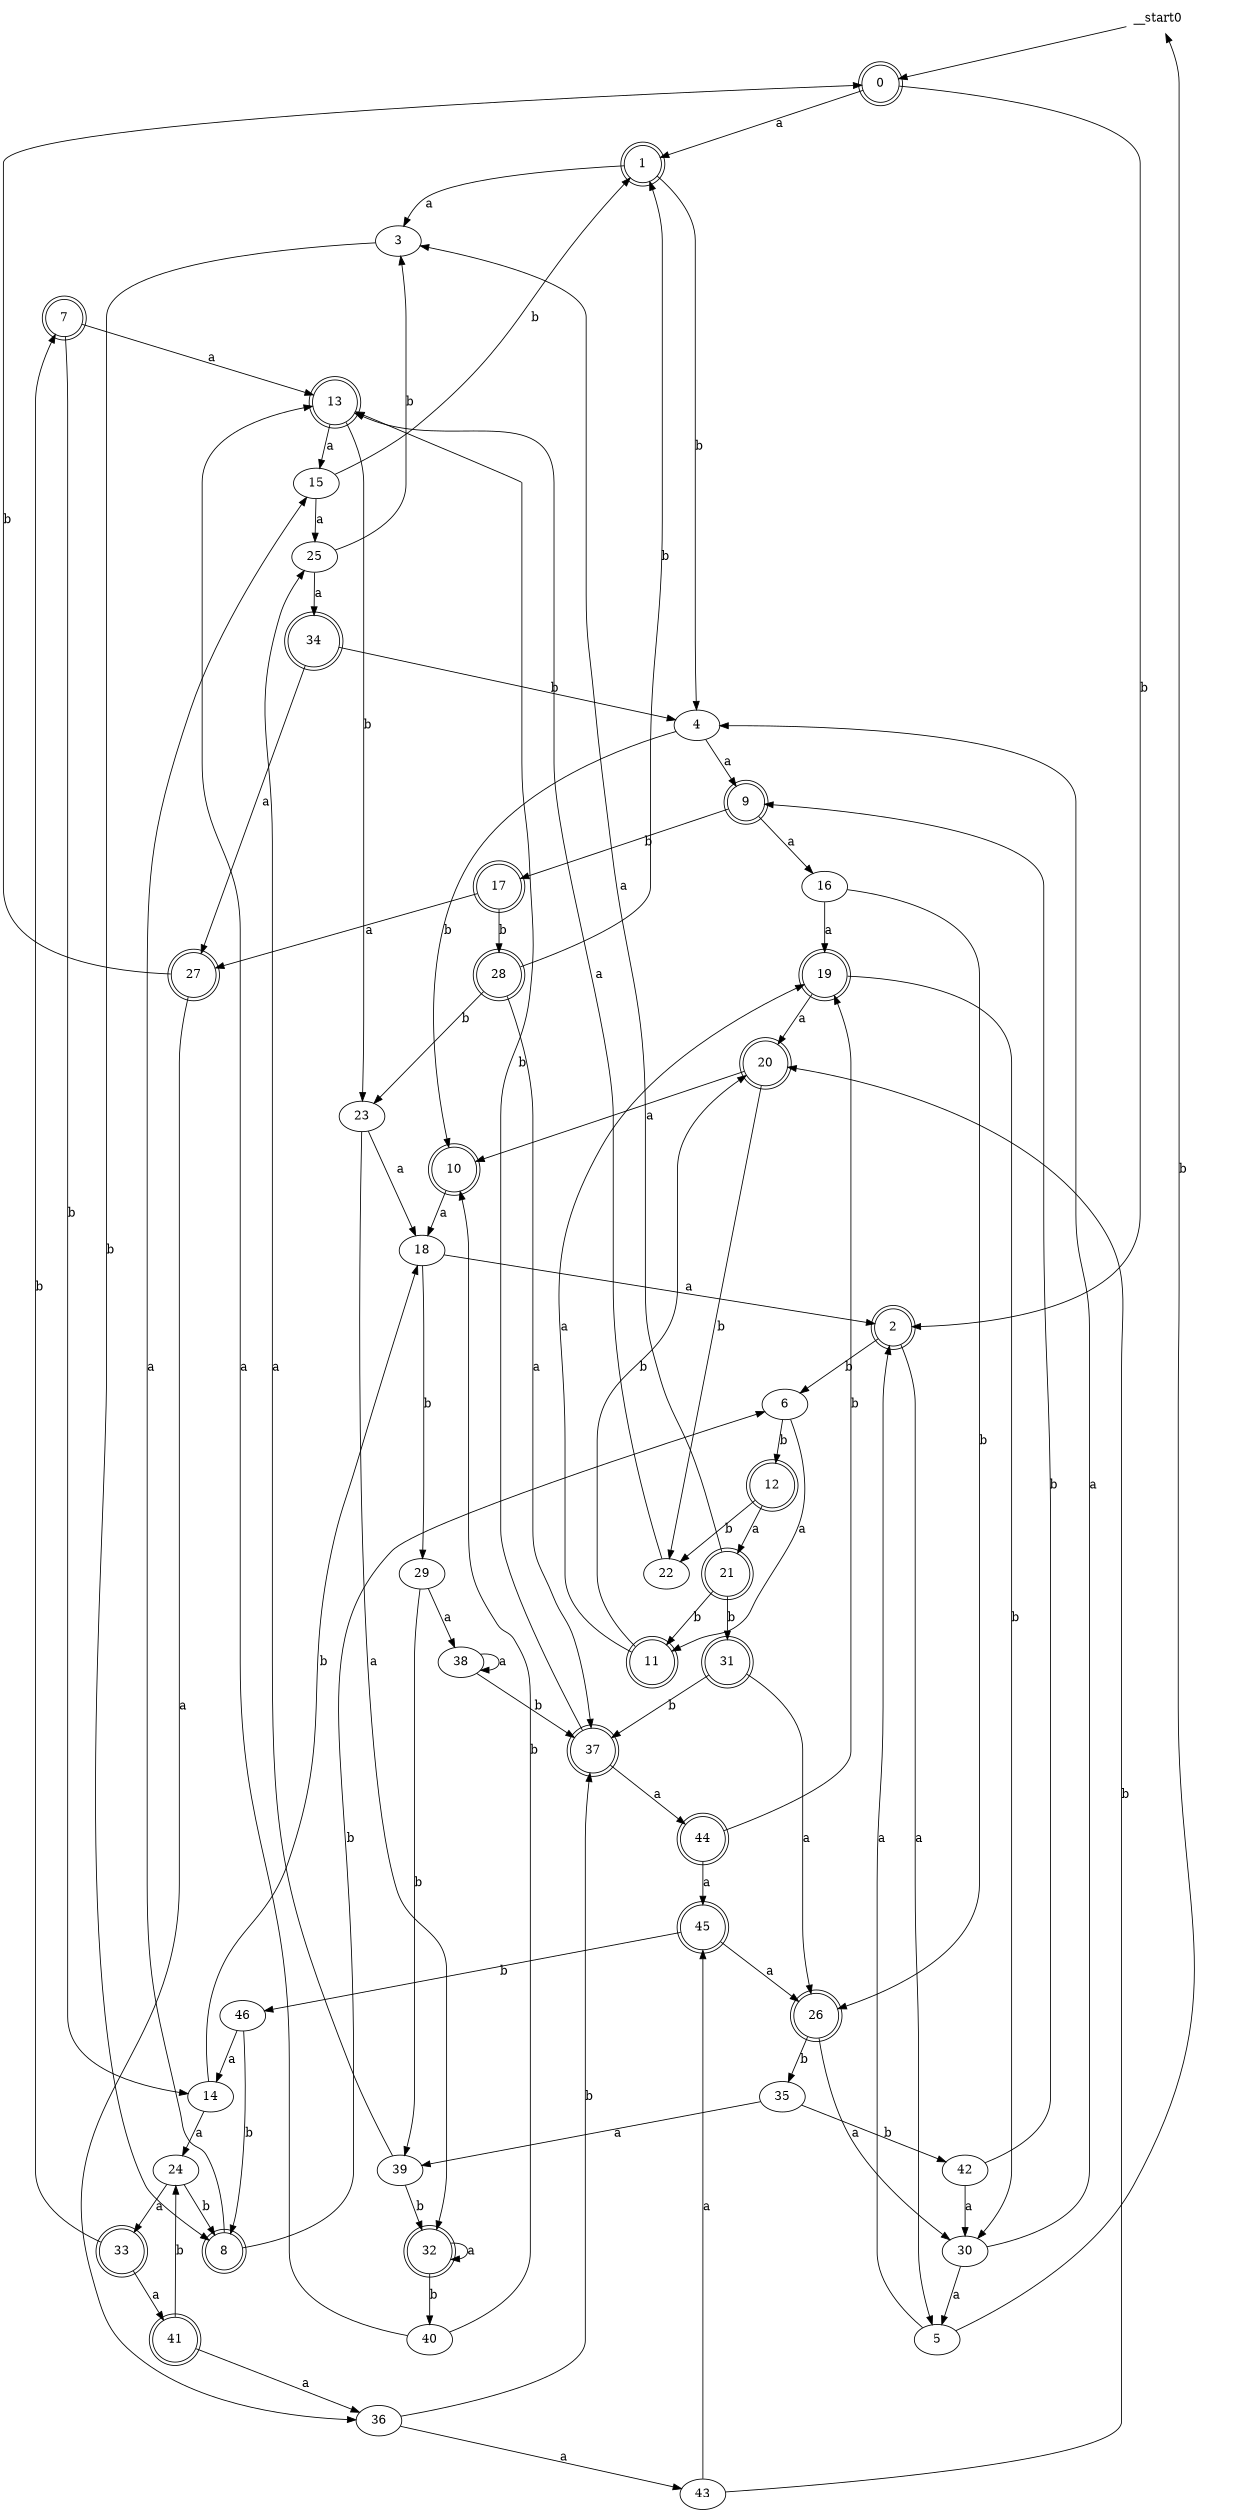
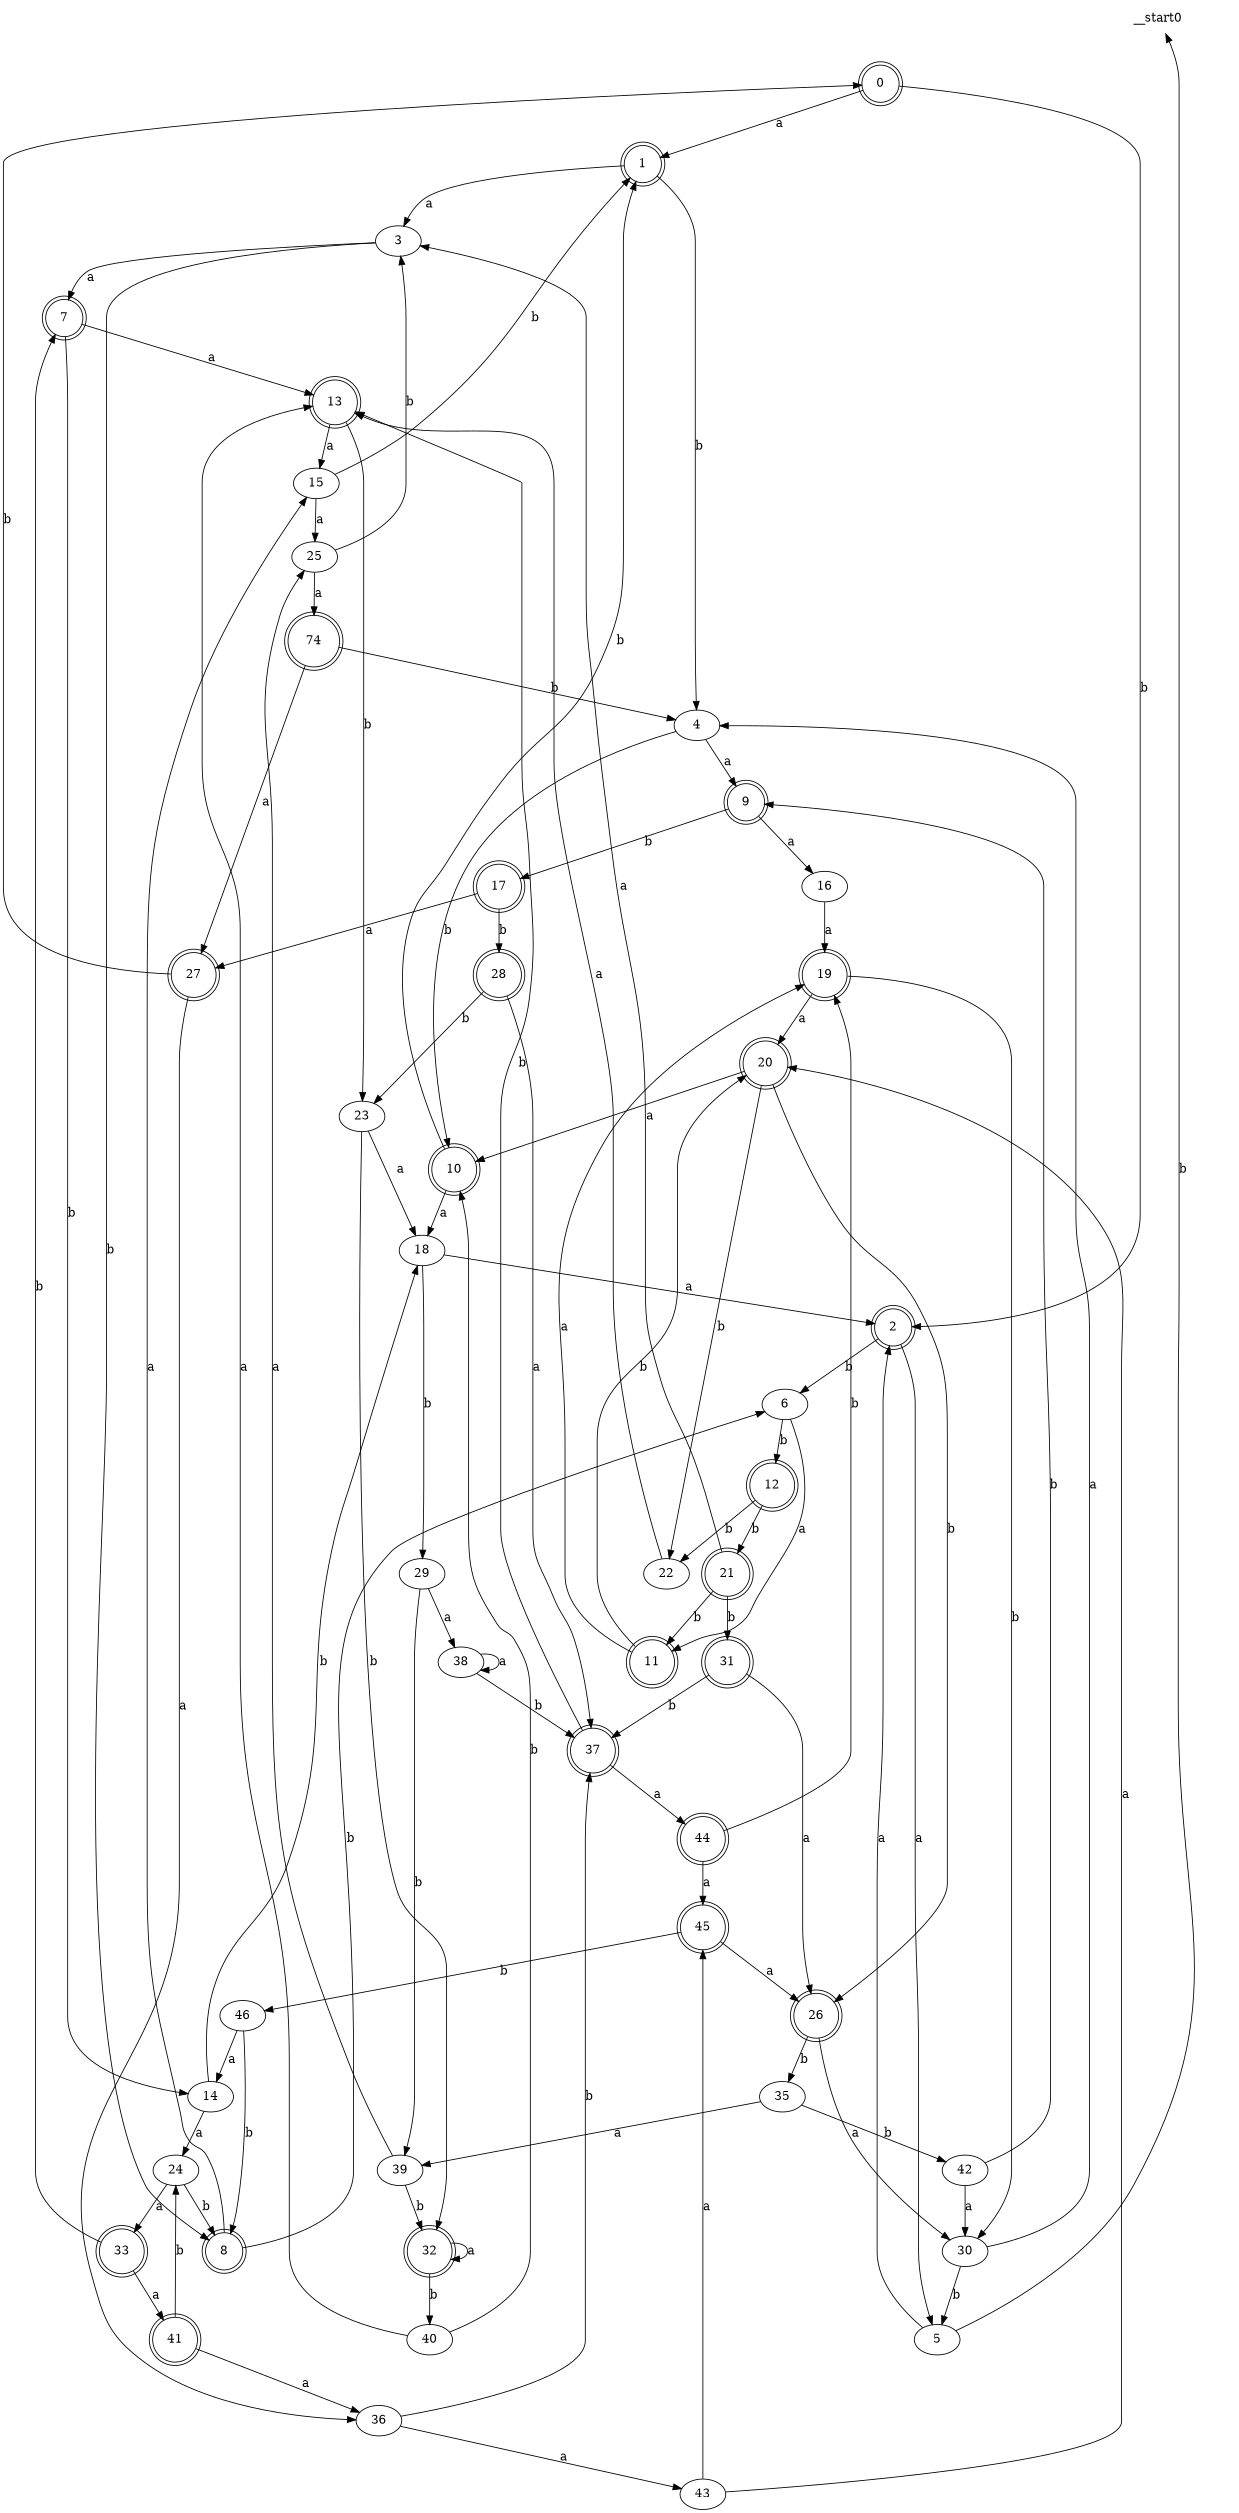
edge "__start0" -> "0": removed
edge "3" -> "7": added, label "a"
edge "28" -> "1": now "10" -> "1"
node "34": label "34" -> "74"
edge "16" -> "26": now "20" -> "26"
edge "12" -> "21": label "a" -> "b"
edge "23" -> "32": label "a" -> "b"
edge "43" -> "20": label "b" -> "a"
edge "30" -> "5": label "a" -> "b"
